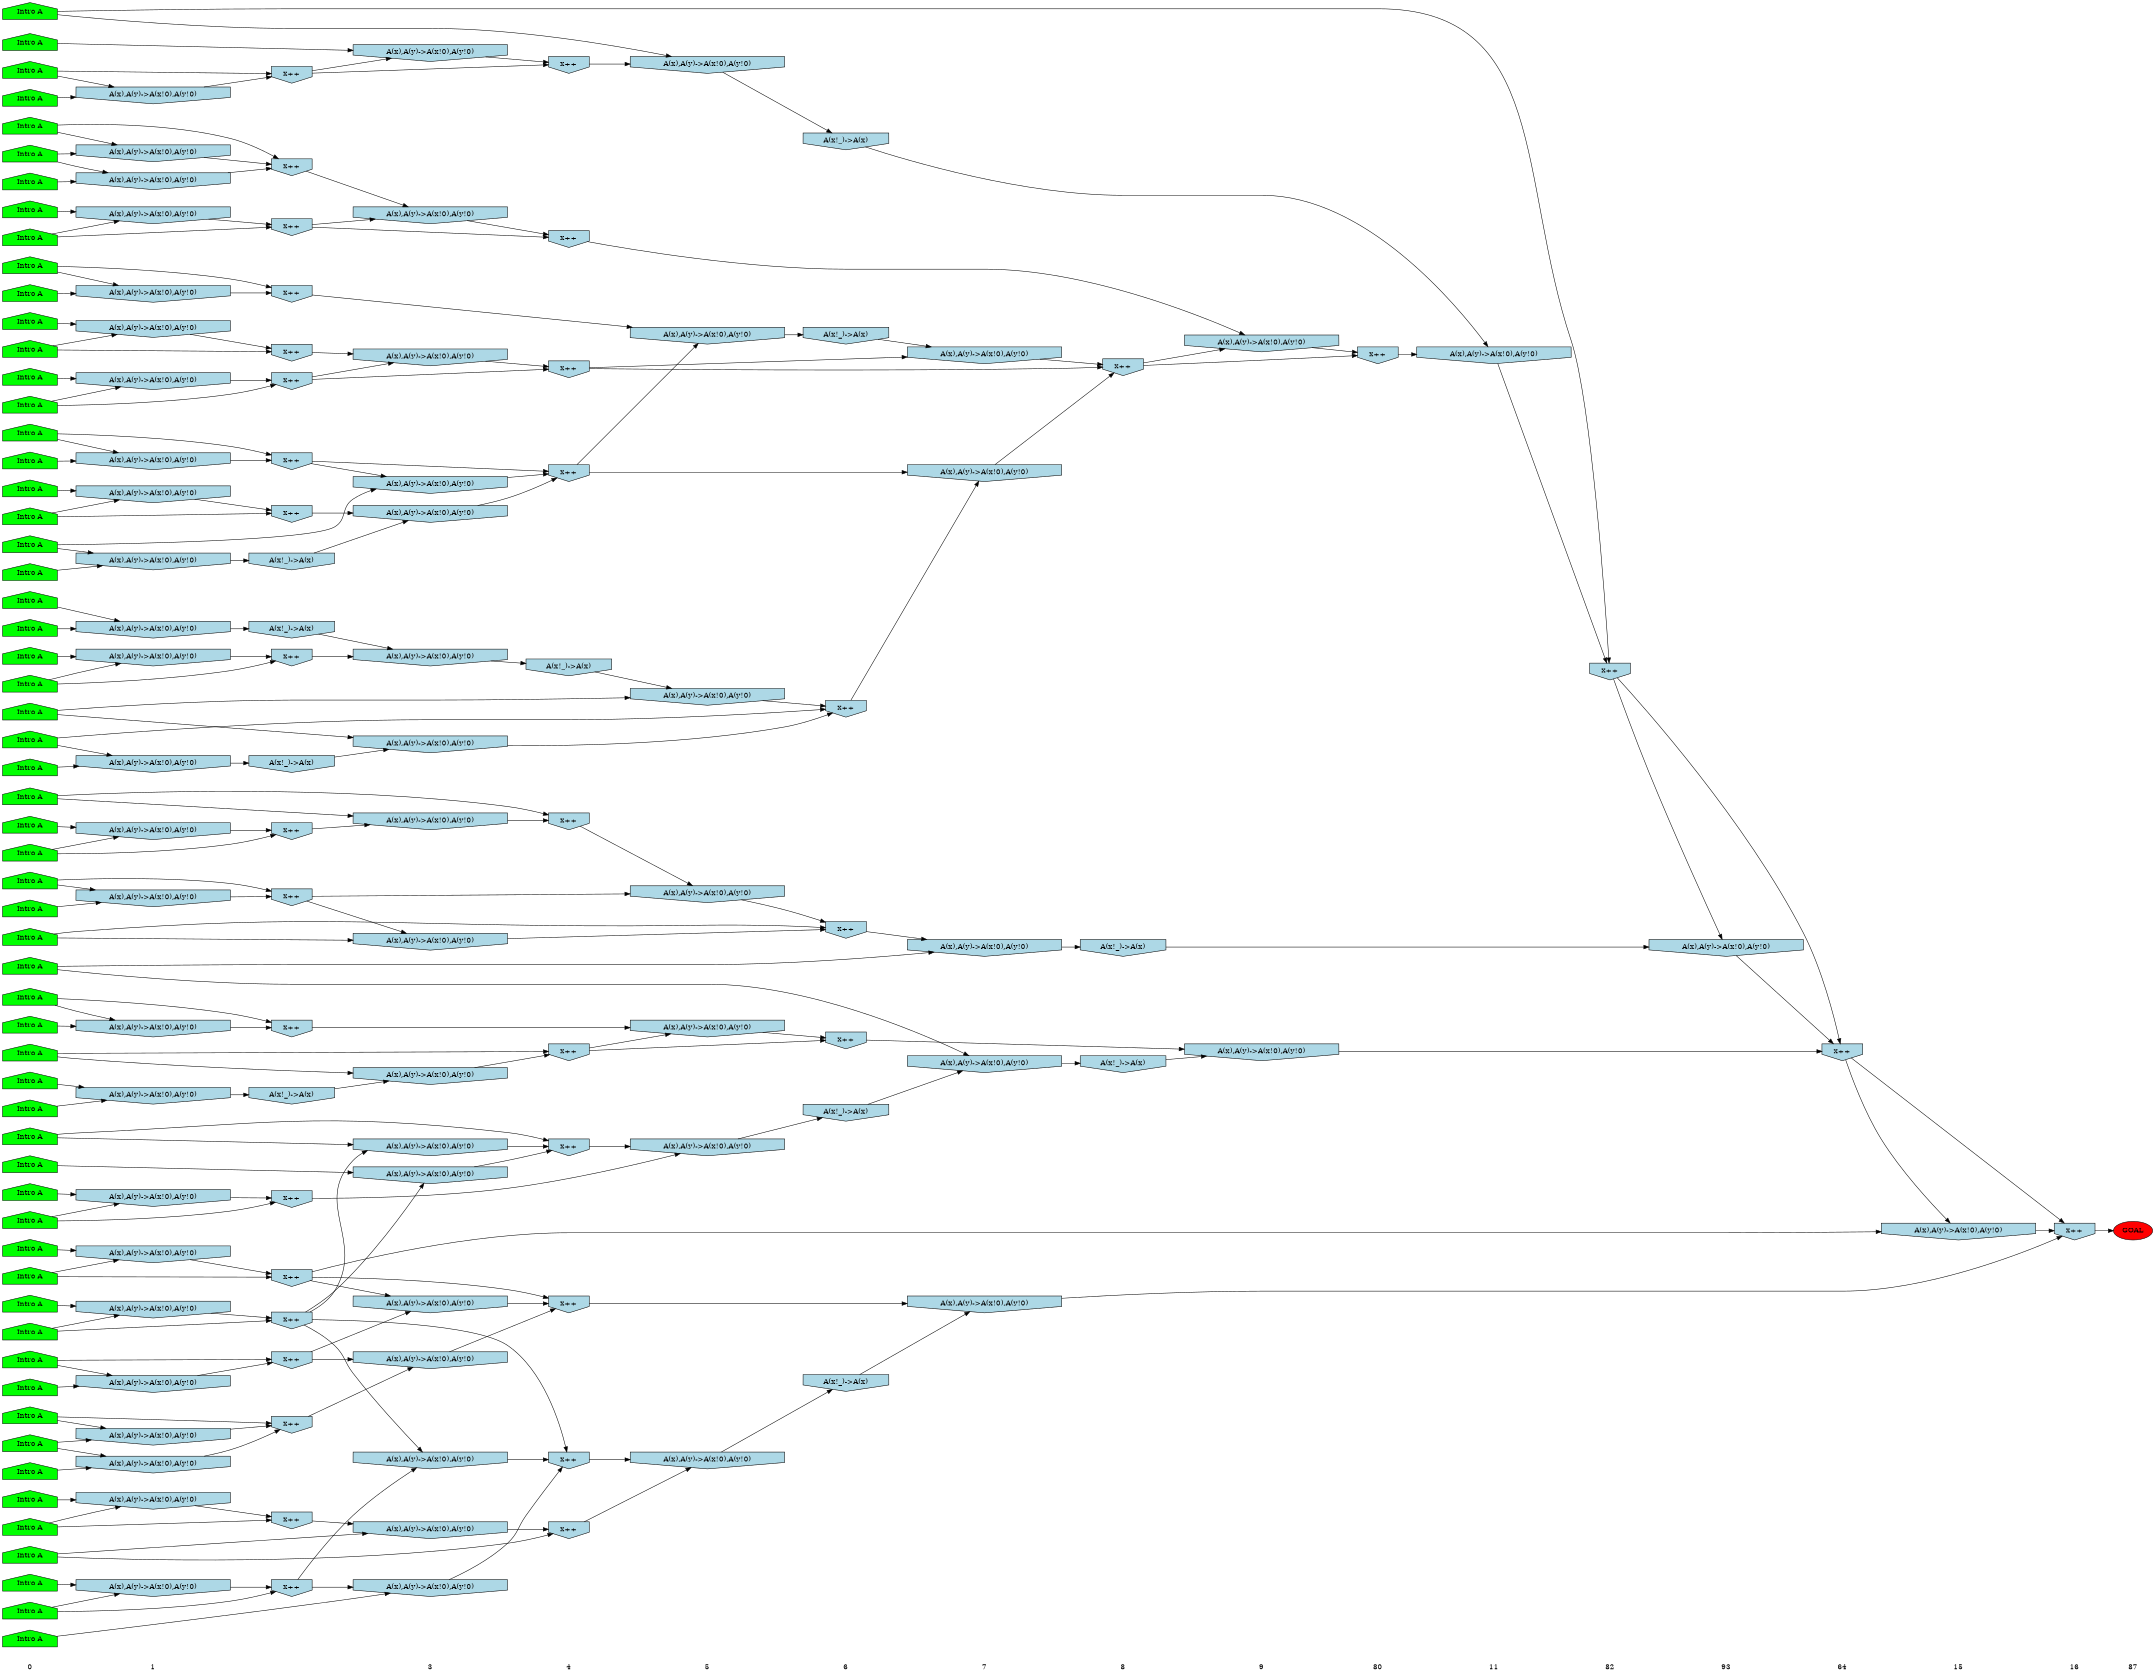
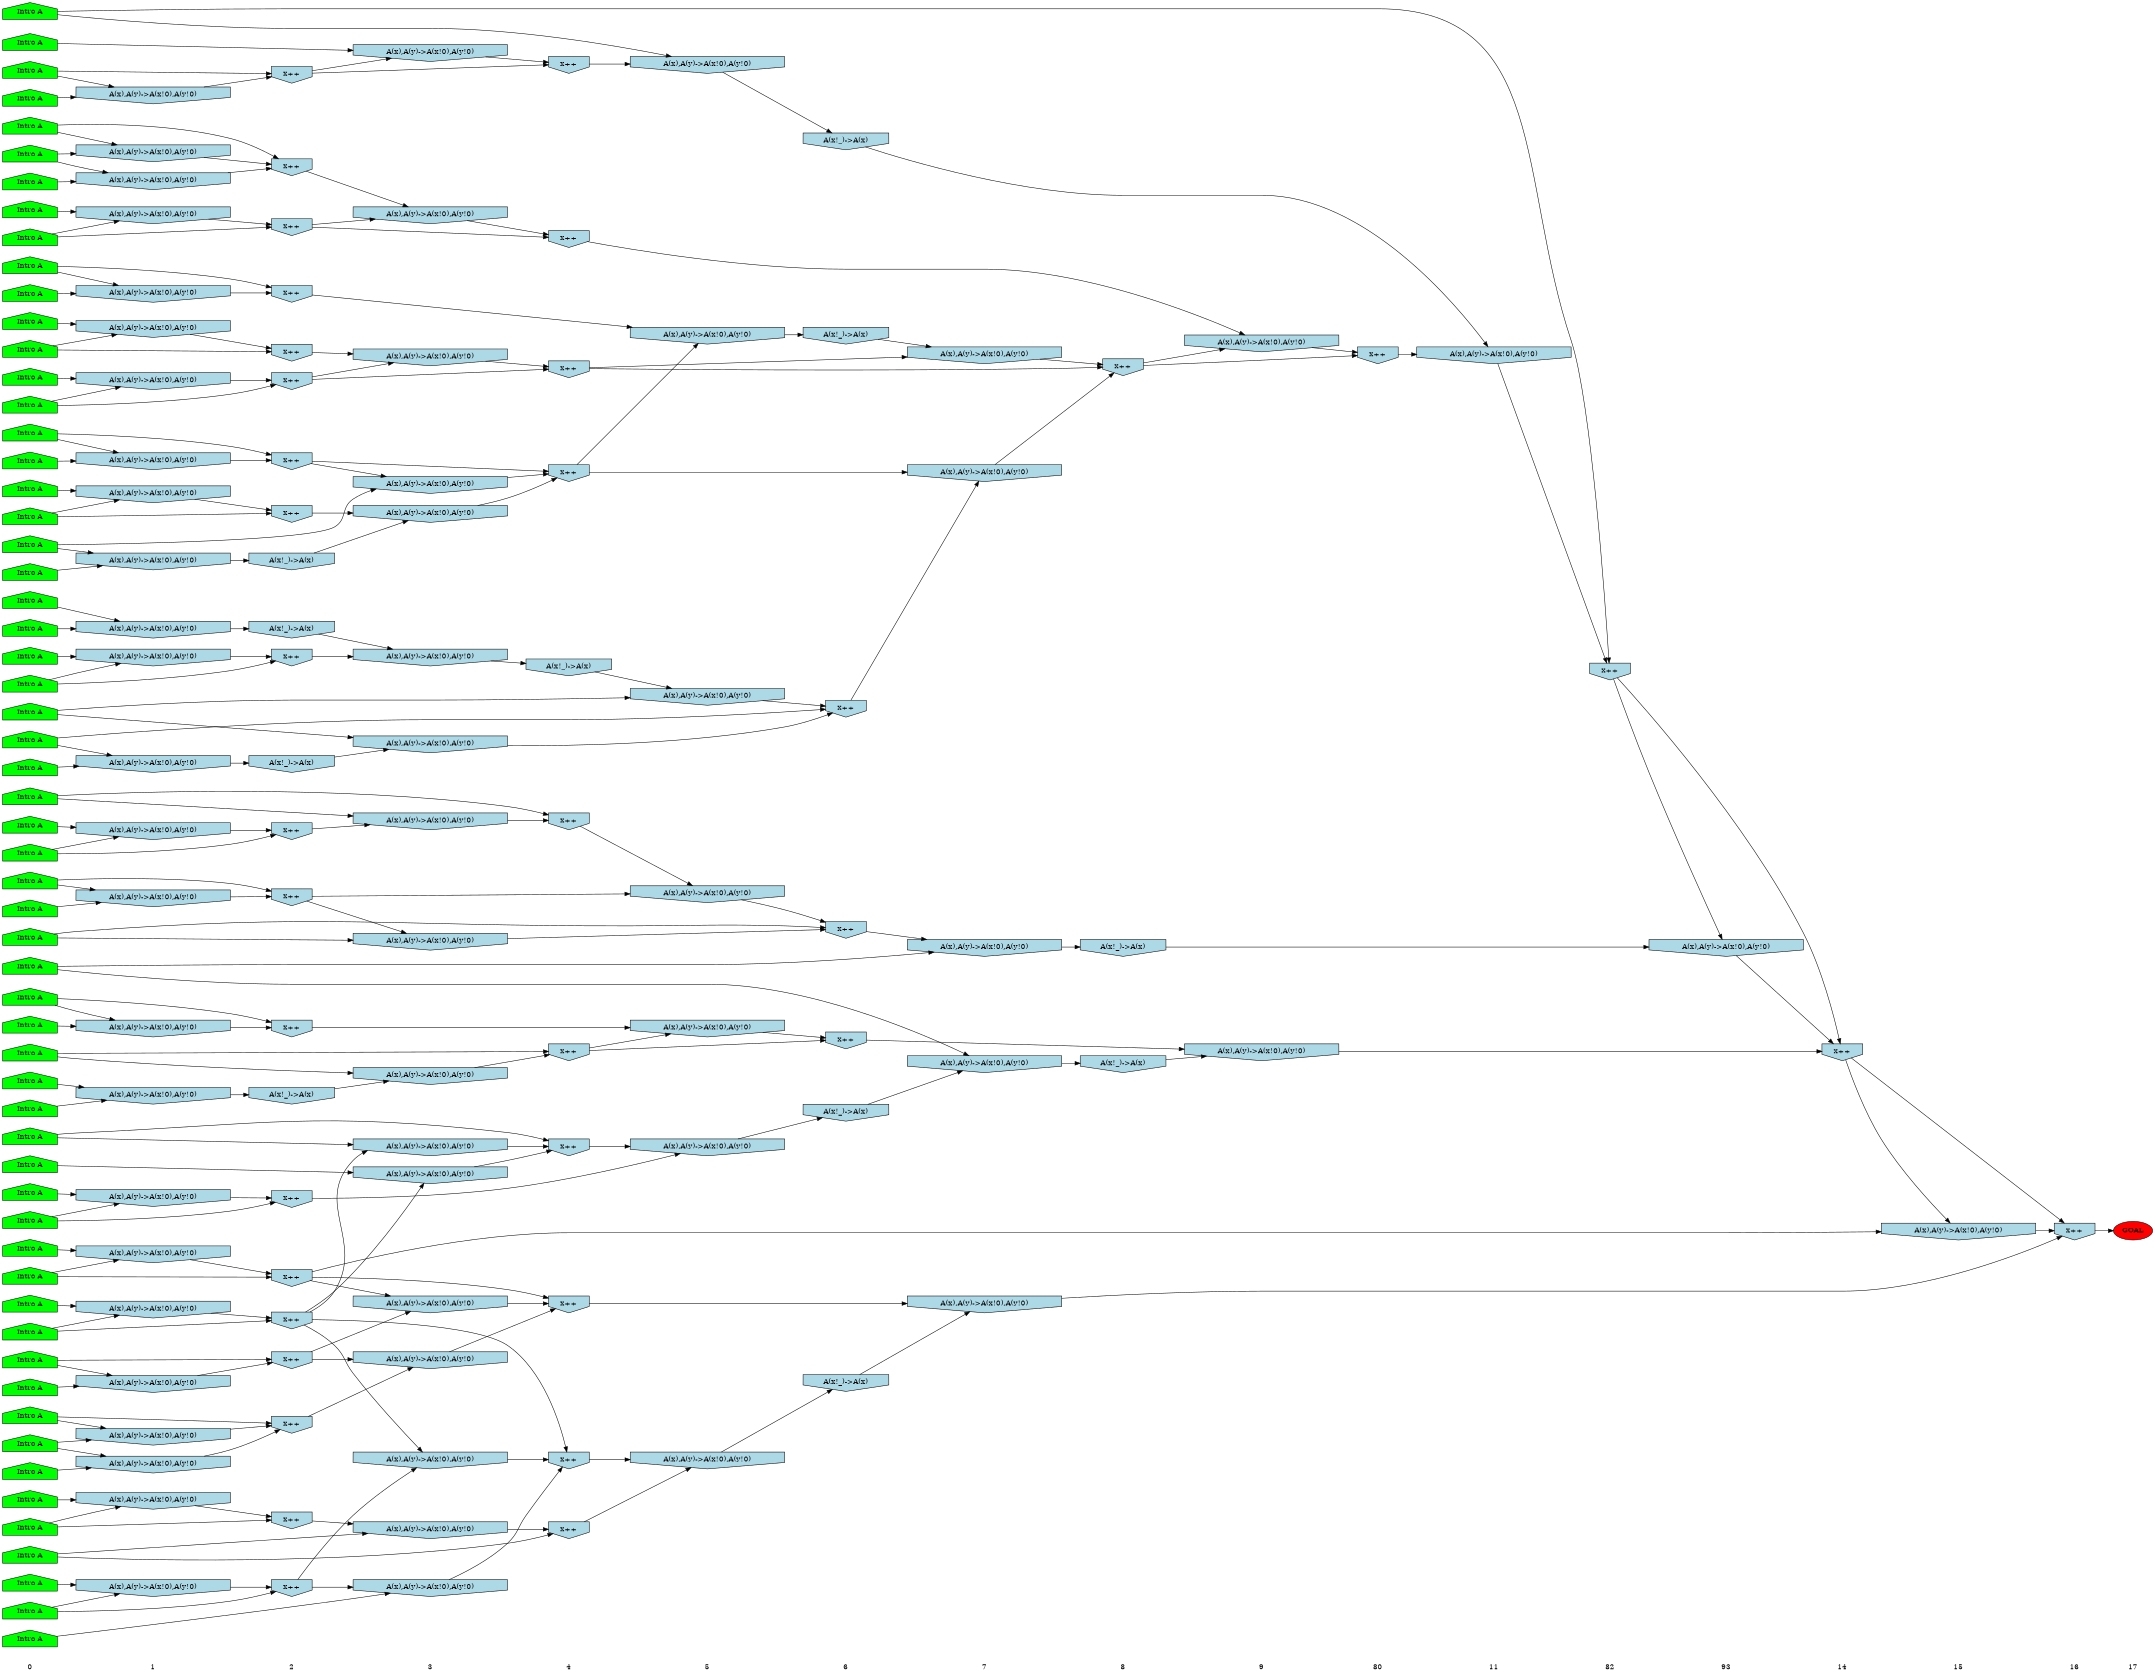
node "2": added
node "64": label "64" -> "14"
node "87": label "87" -> "17"
